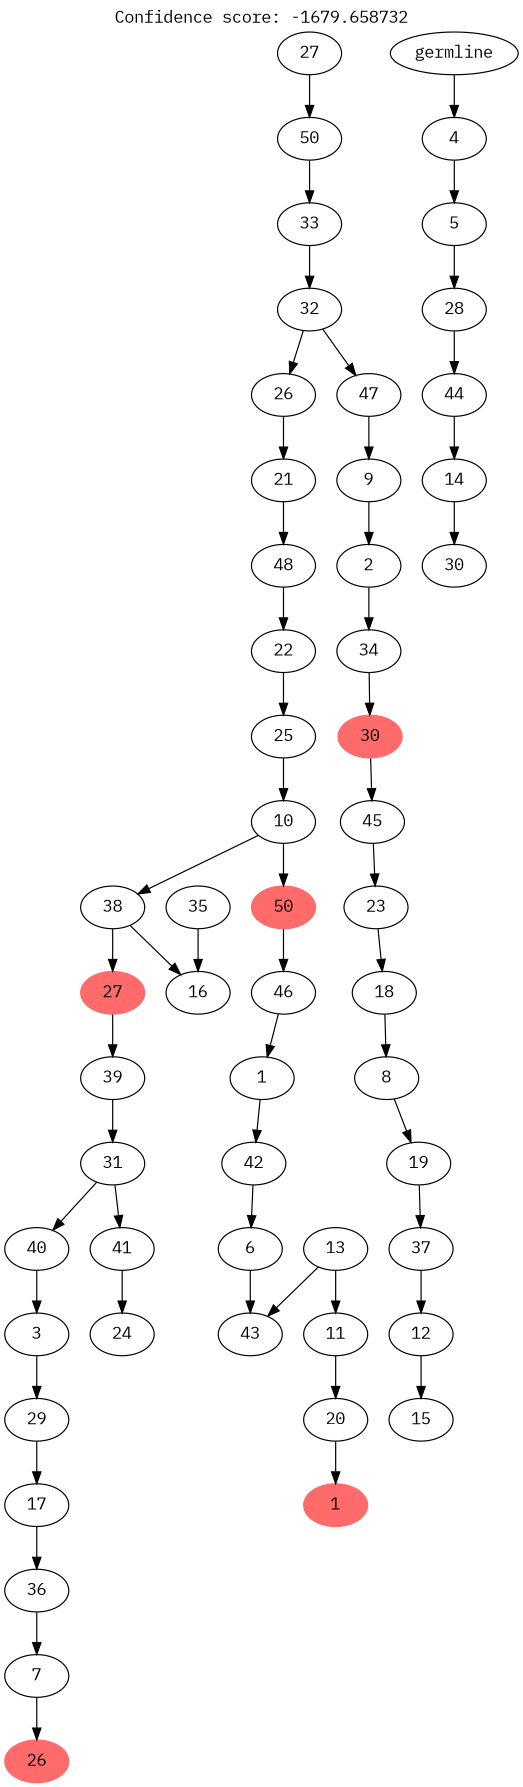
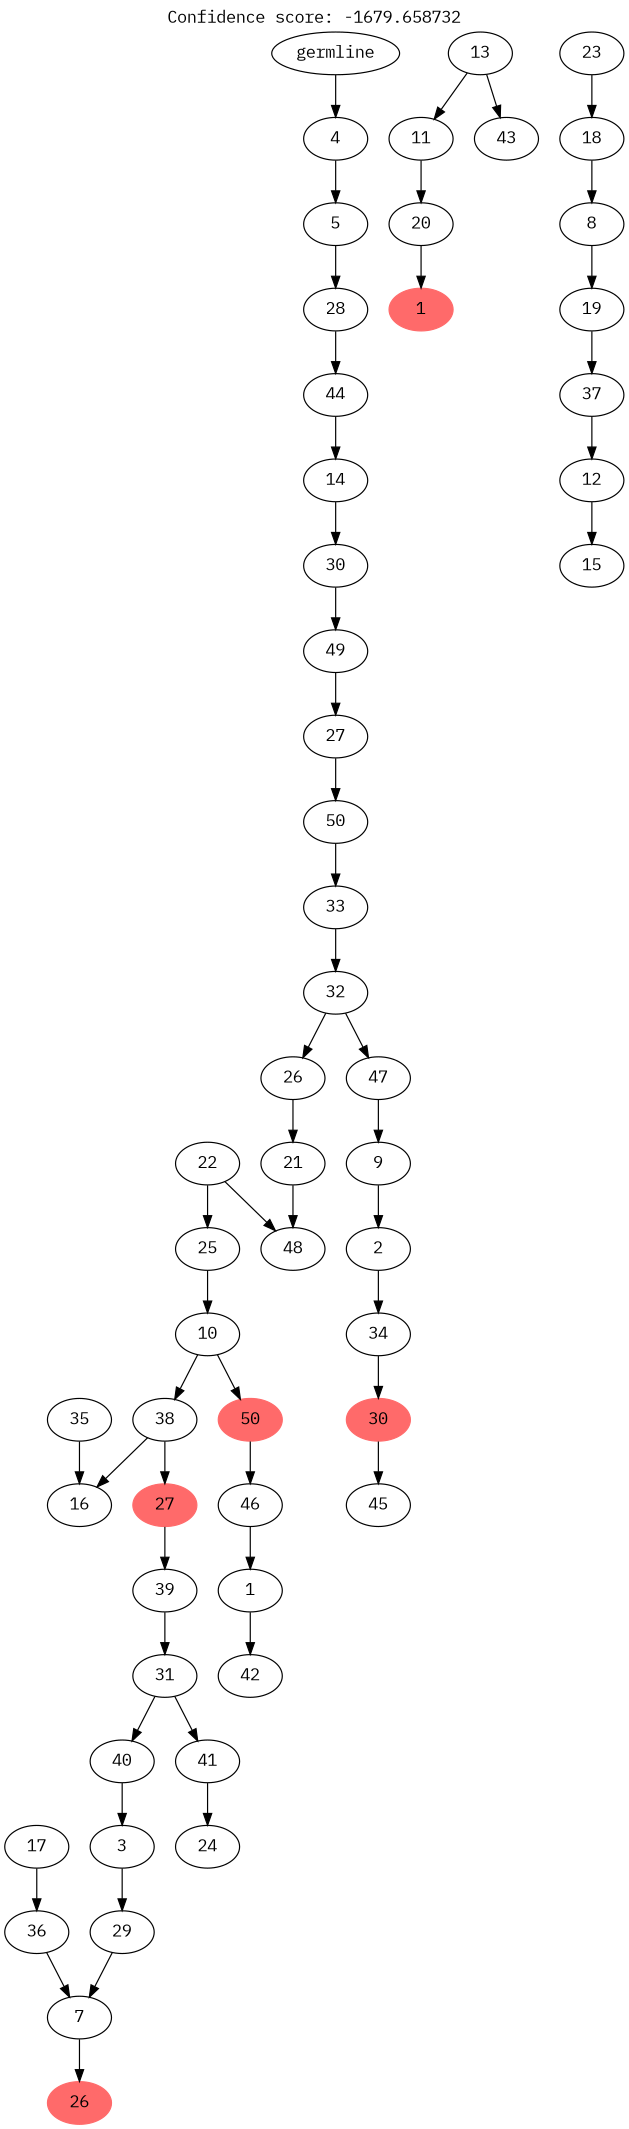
edge "48" -> "22": reversed
node "49": added
edge "45" -> "23": removed
node "6": removed
edge "29" -> "17": now "29" -> "7"
